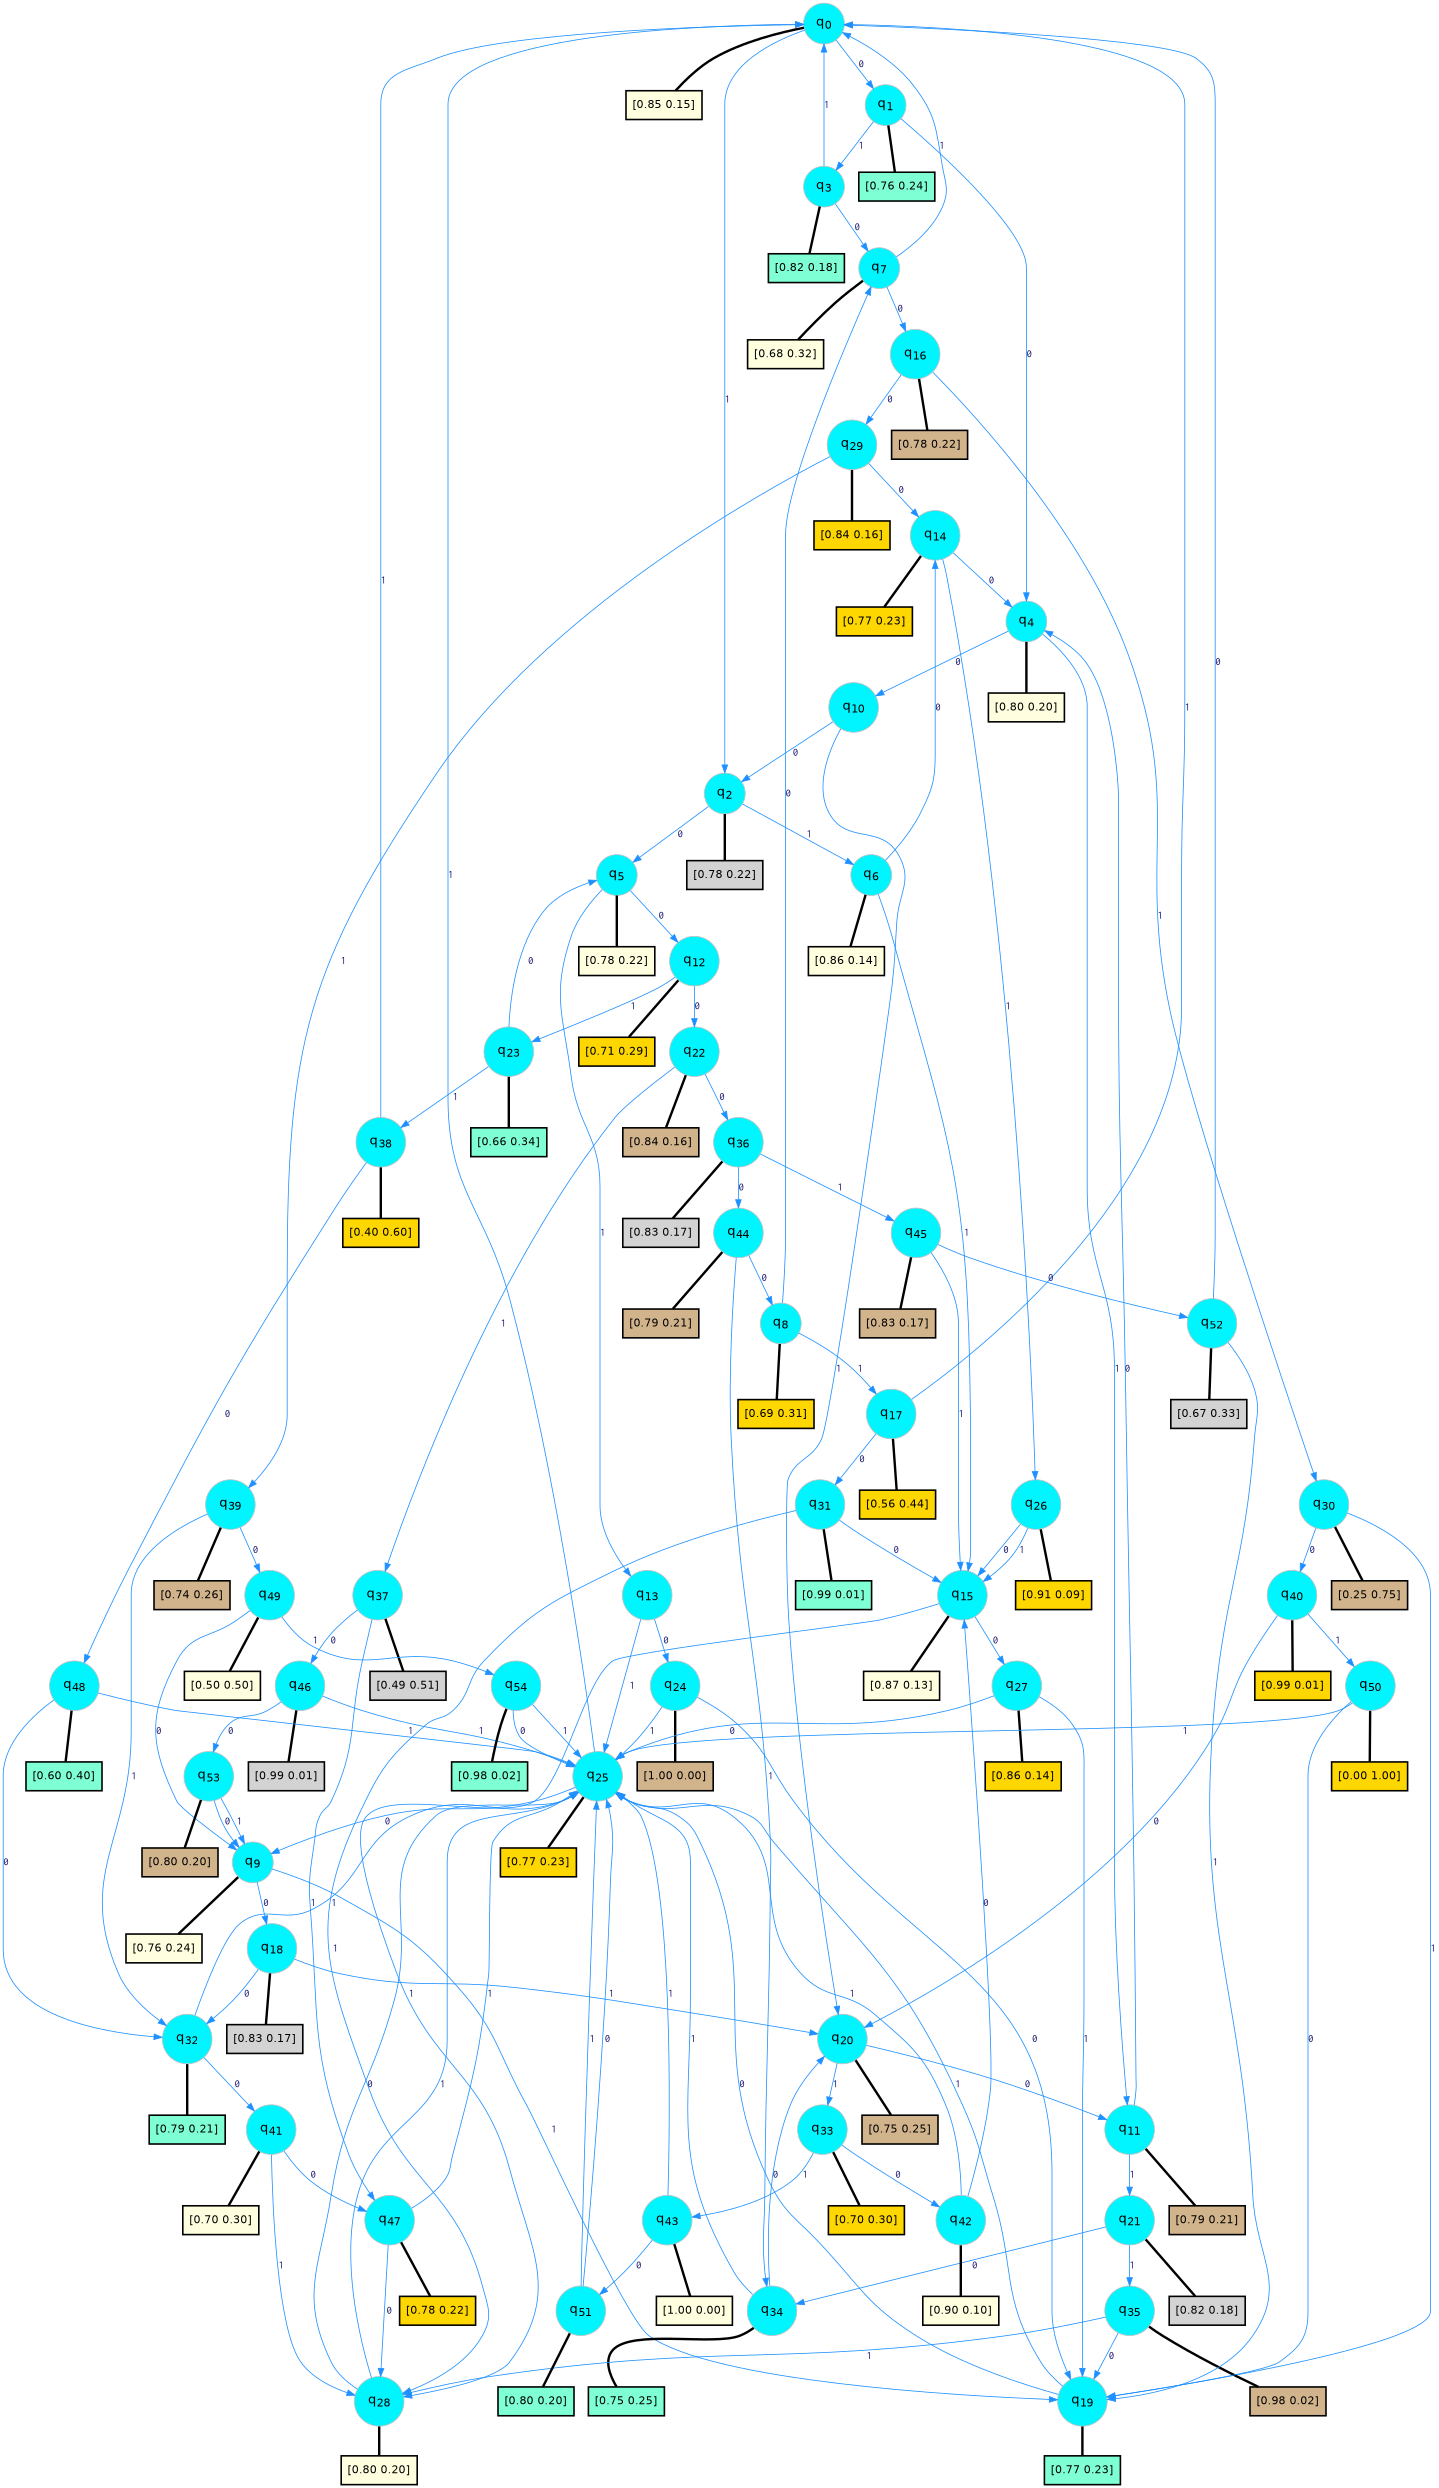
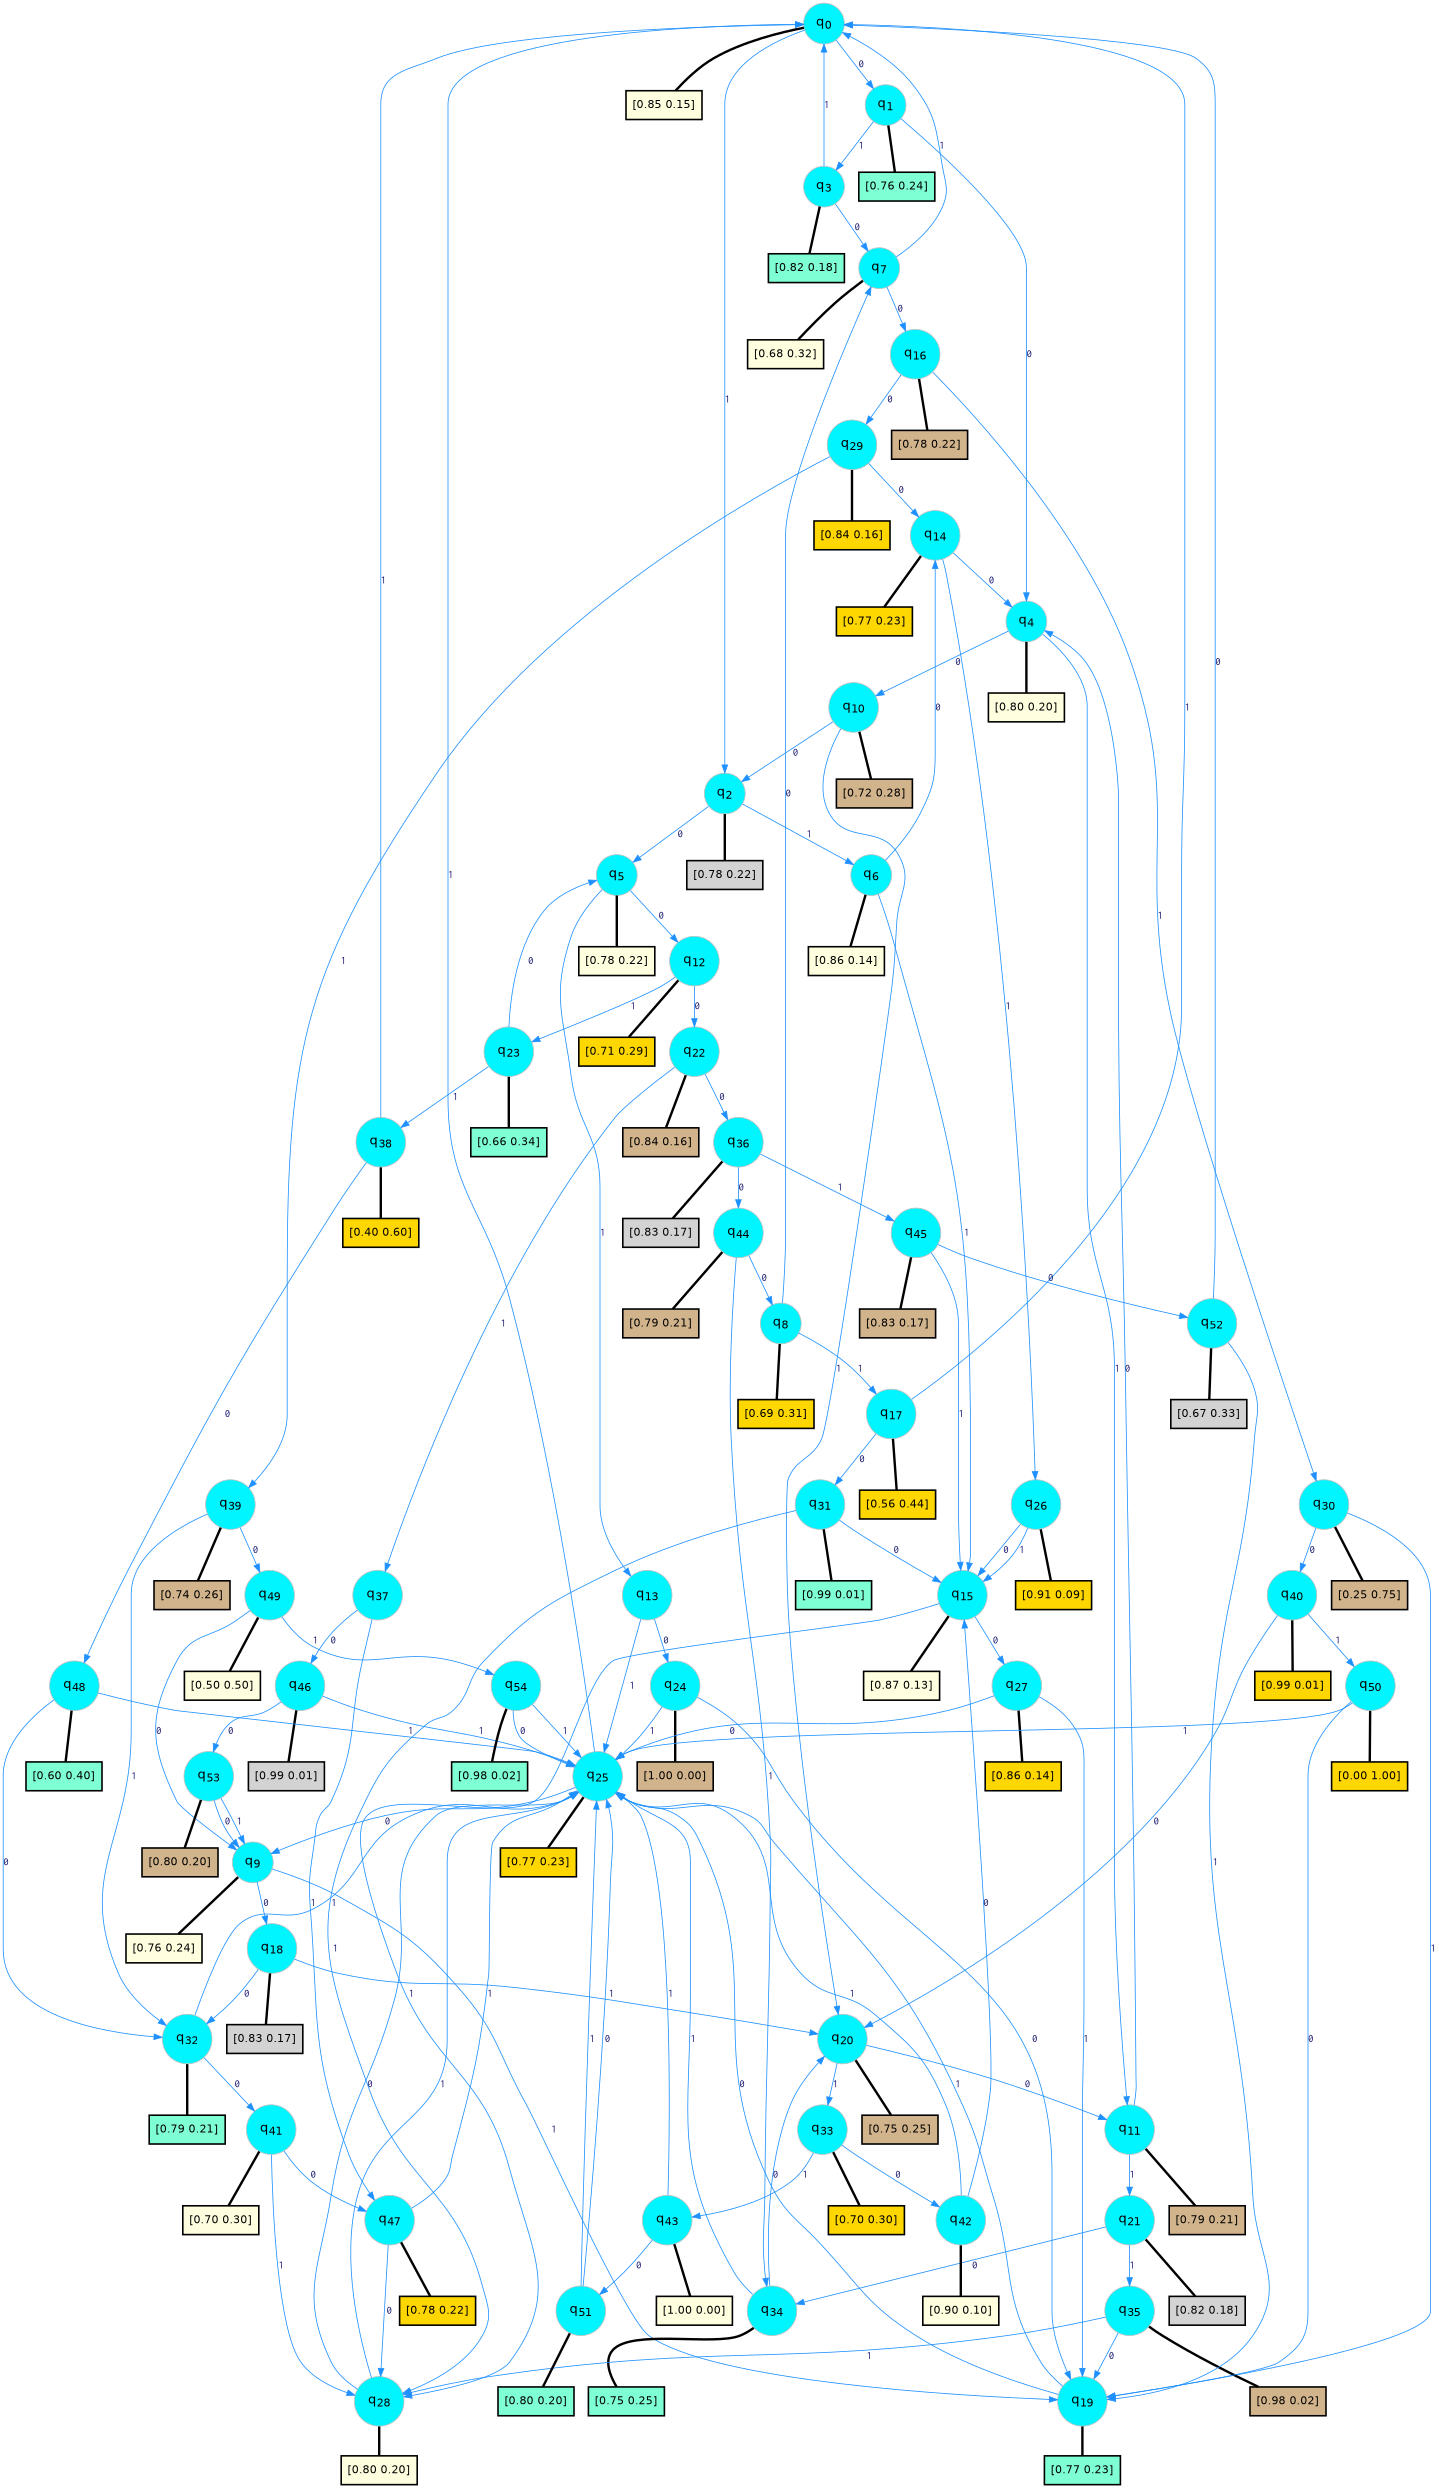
node "[0.72 0.28]": added
node "[0.49 0.51]": removed
